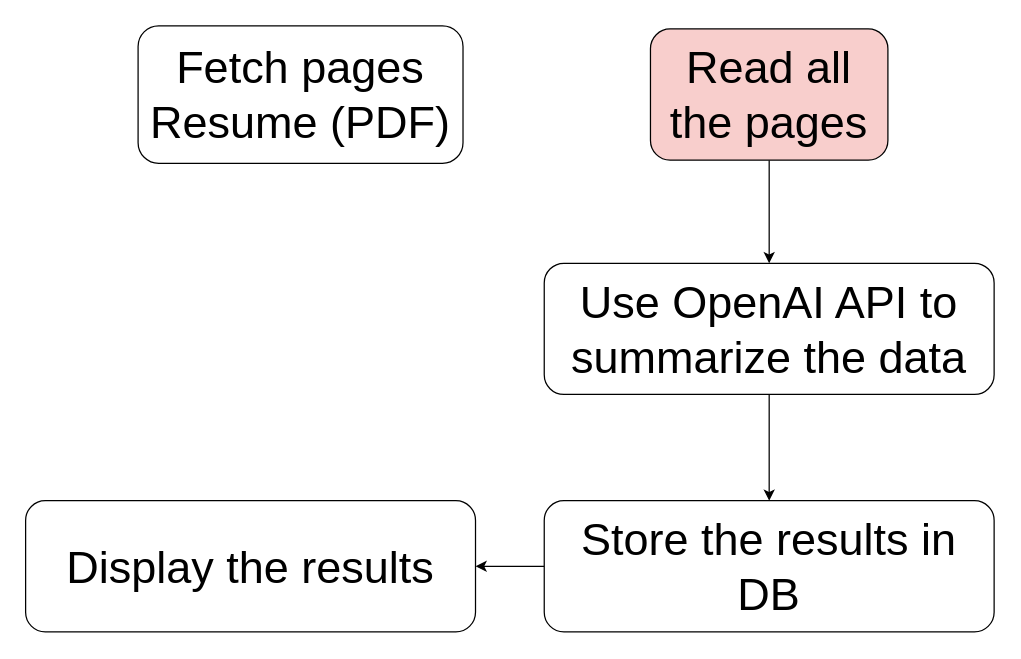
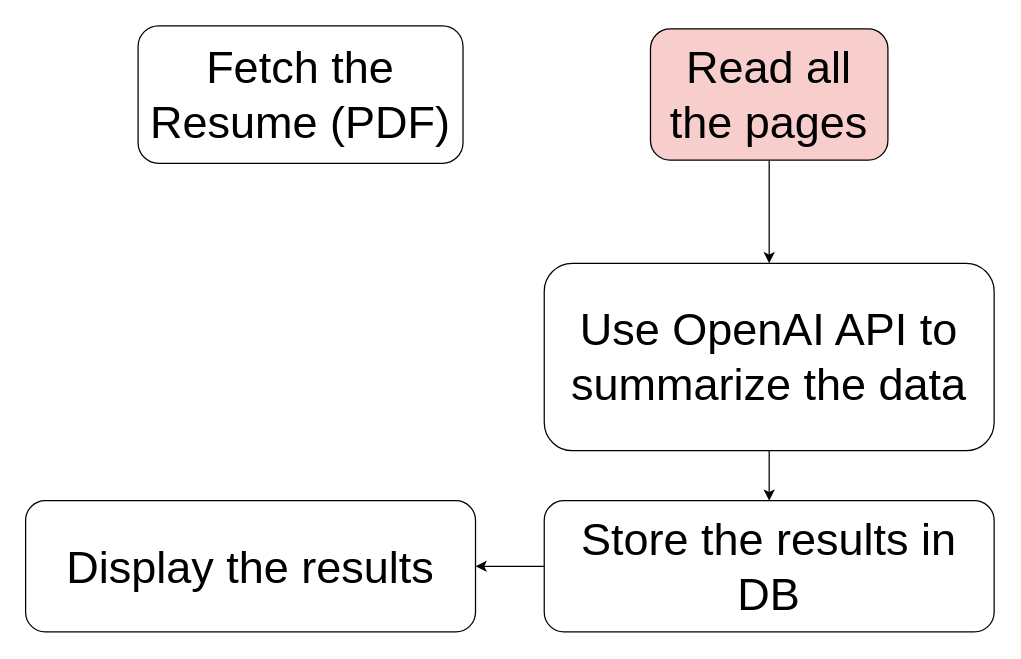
node "Fetch pages Resume (PDF)": label "Fetch pages Resume (PDF)" -> "Fetch the Resume (PDF)"
node "Use OpenAI API to summarize the data": size 450x131 -> 450x188
